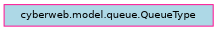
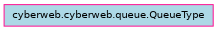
node "cyberweb.model.queue.QueueType": label "cyberweb.model.queue.QueueType" -> "cyberweb.cyberweb.queue.QueueType"
